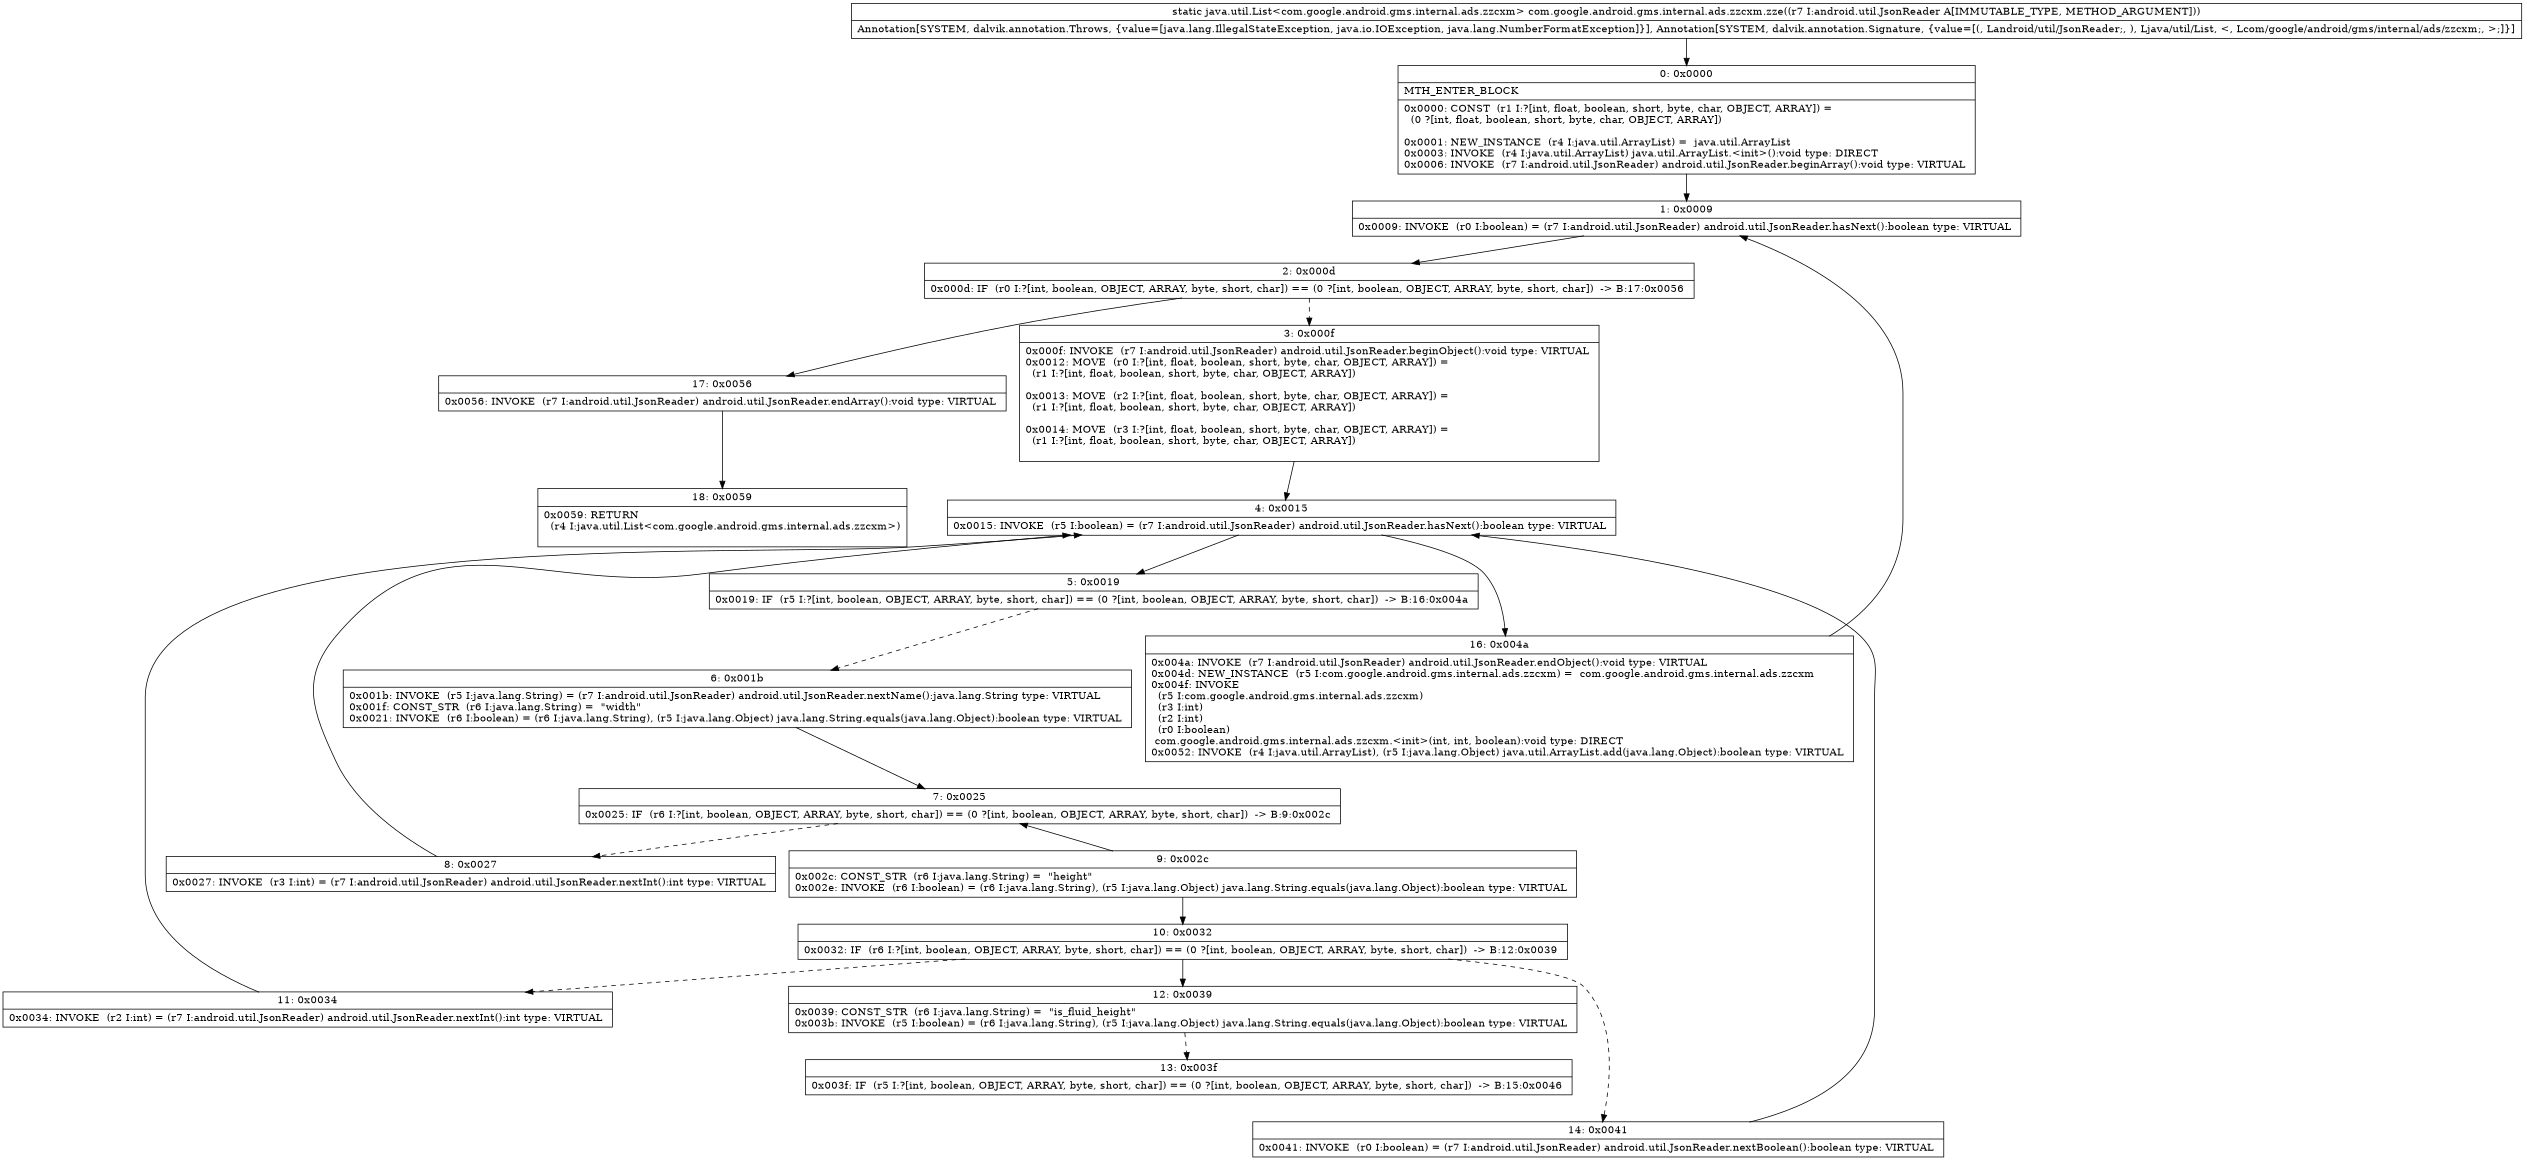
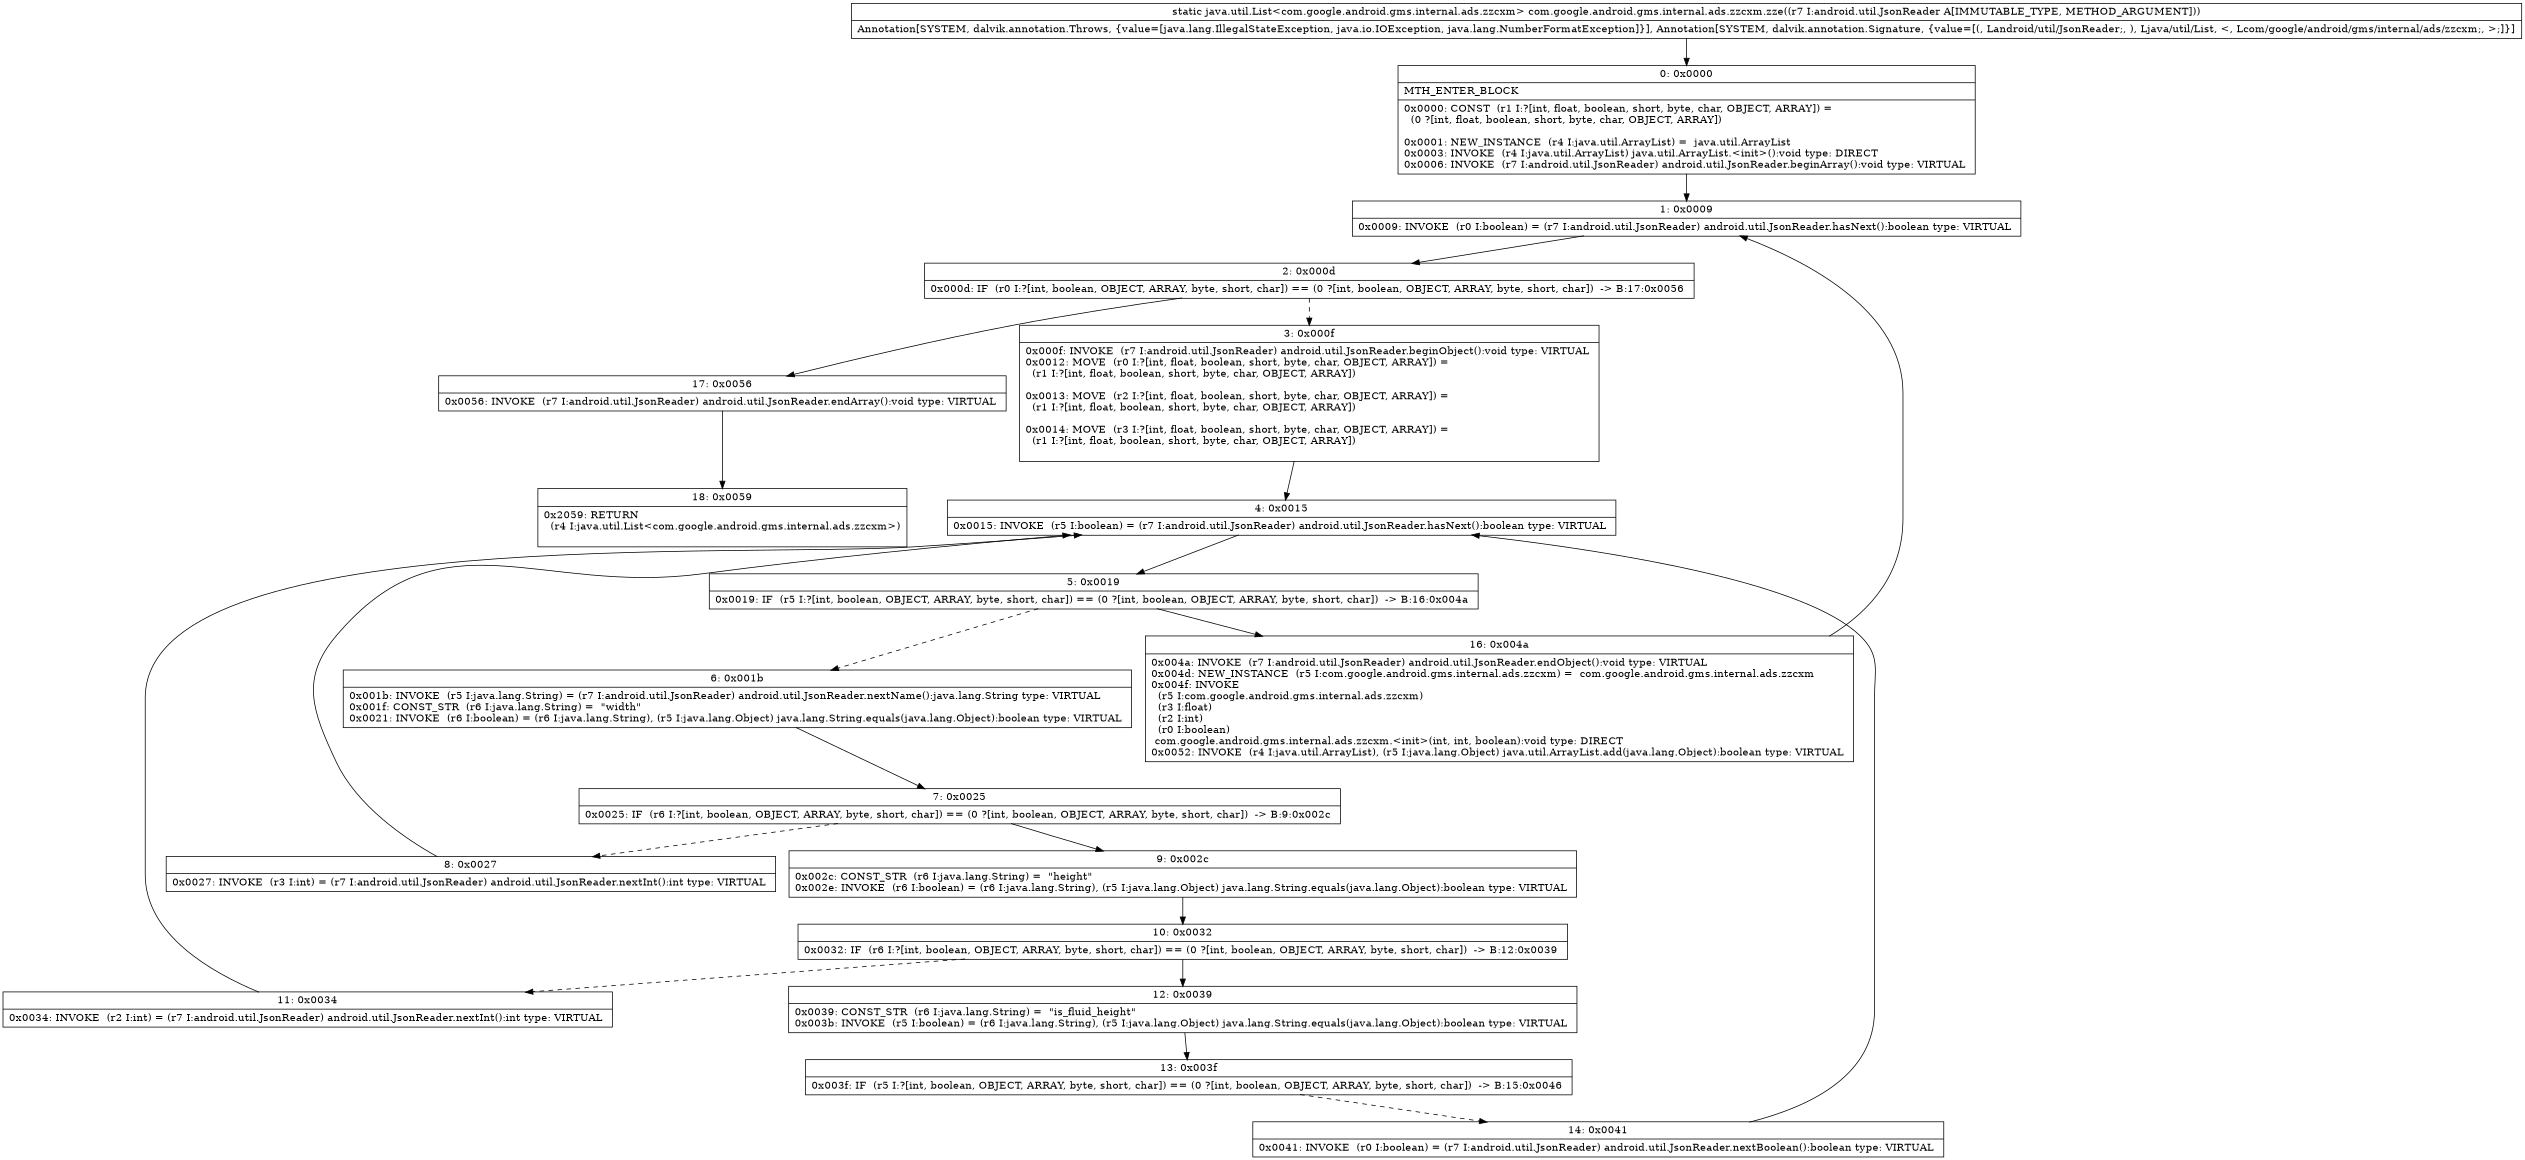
node "18: 0x0059": text "0x0059: RETURN" -> "0x2059: RETURN"
edge "4: 0x0015" -> "16: 0x004a": now "5: 0x0019" -> "16: 0x004a"
node "16: 0x004a": text "(r3 I:int)" -> "(r3 I:float)"
edge "9: 0x002c" -> "7: 0x0025": reversed
edge "10: 0x0032" -> "14: 0x0041": now "13: 0x003f" -> "14: 0x0041"
edge "12: 0x0039" -> "13: 0x003f": style dashed -> solid
